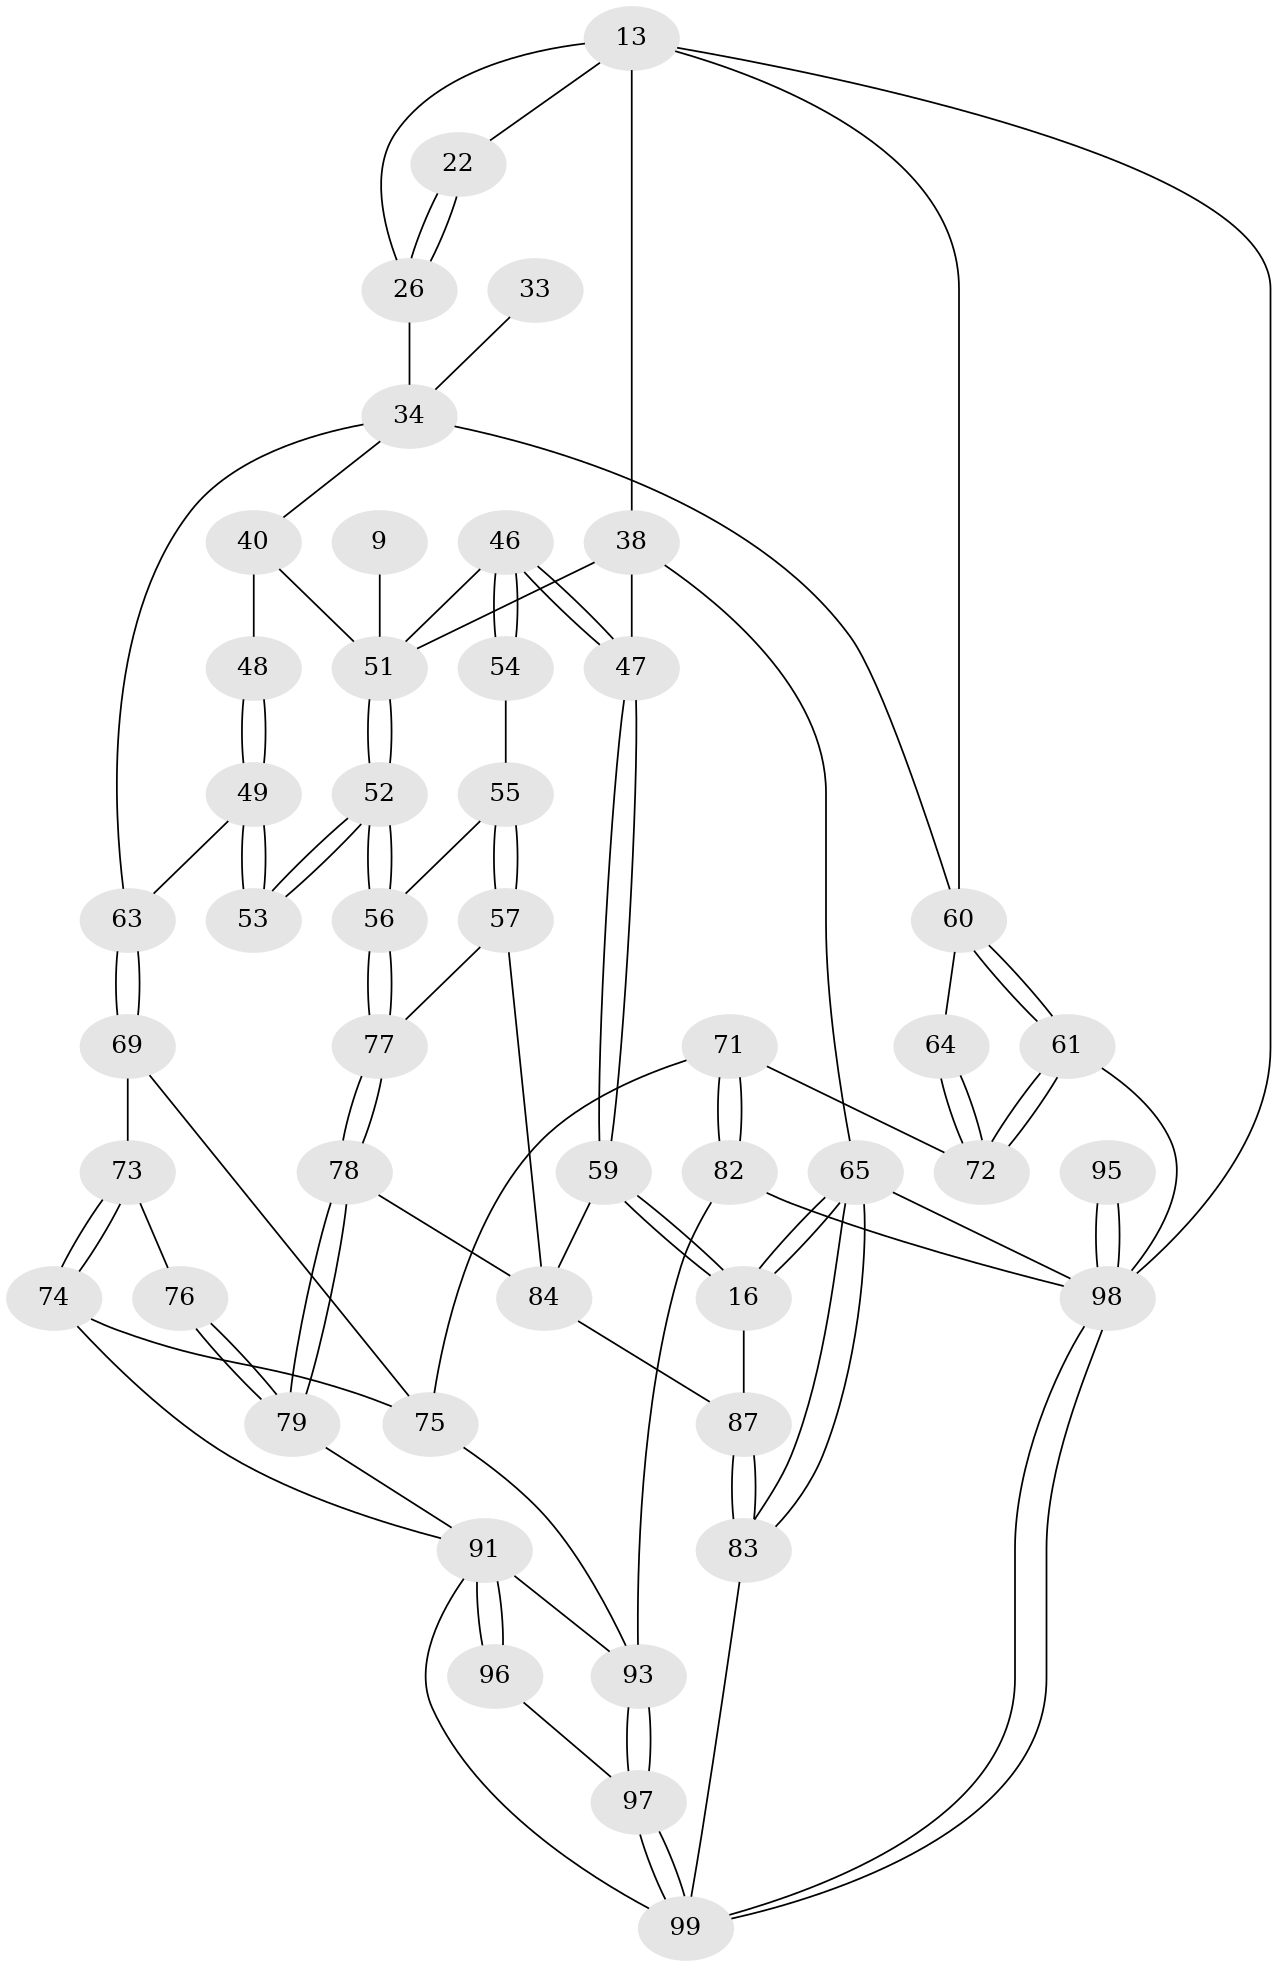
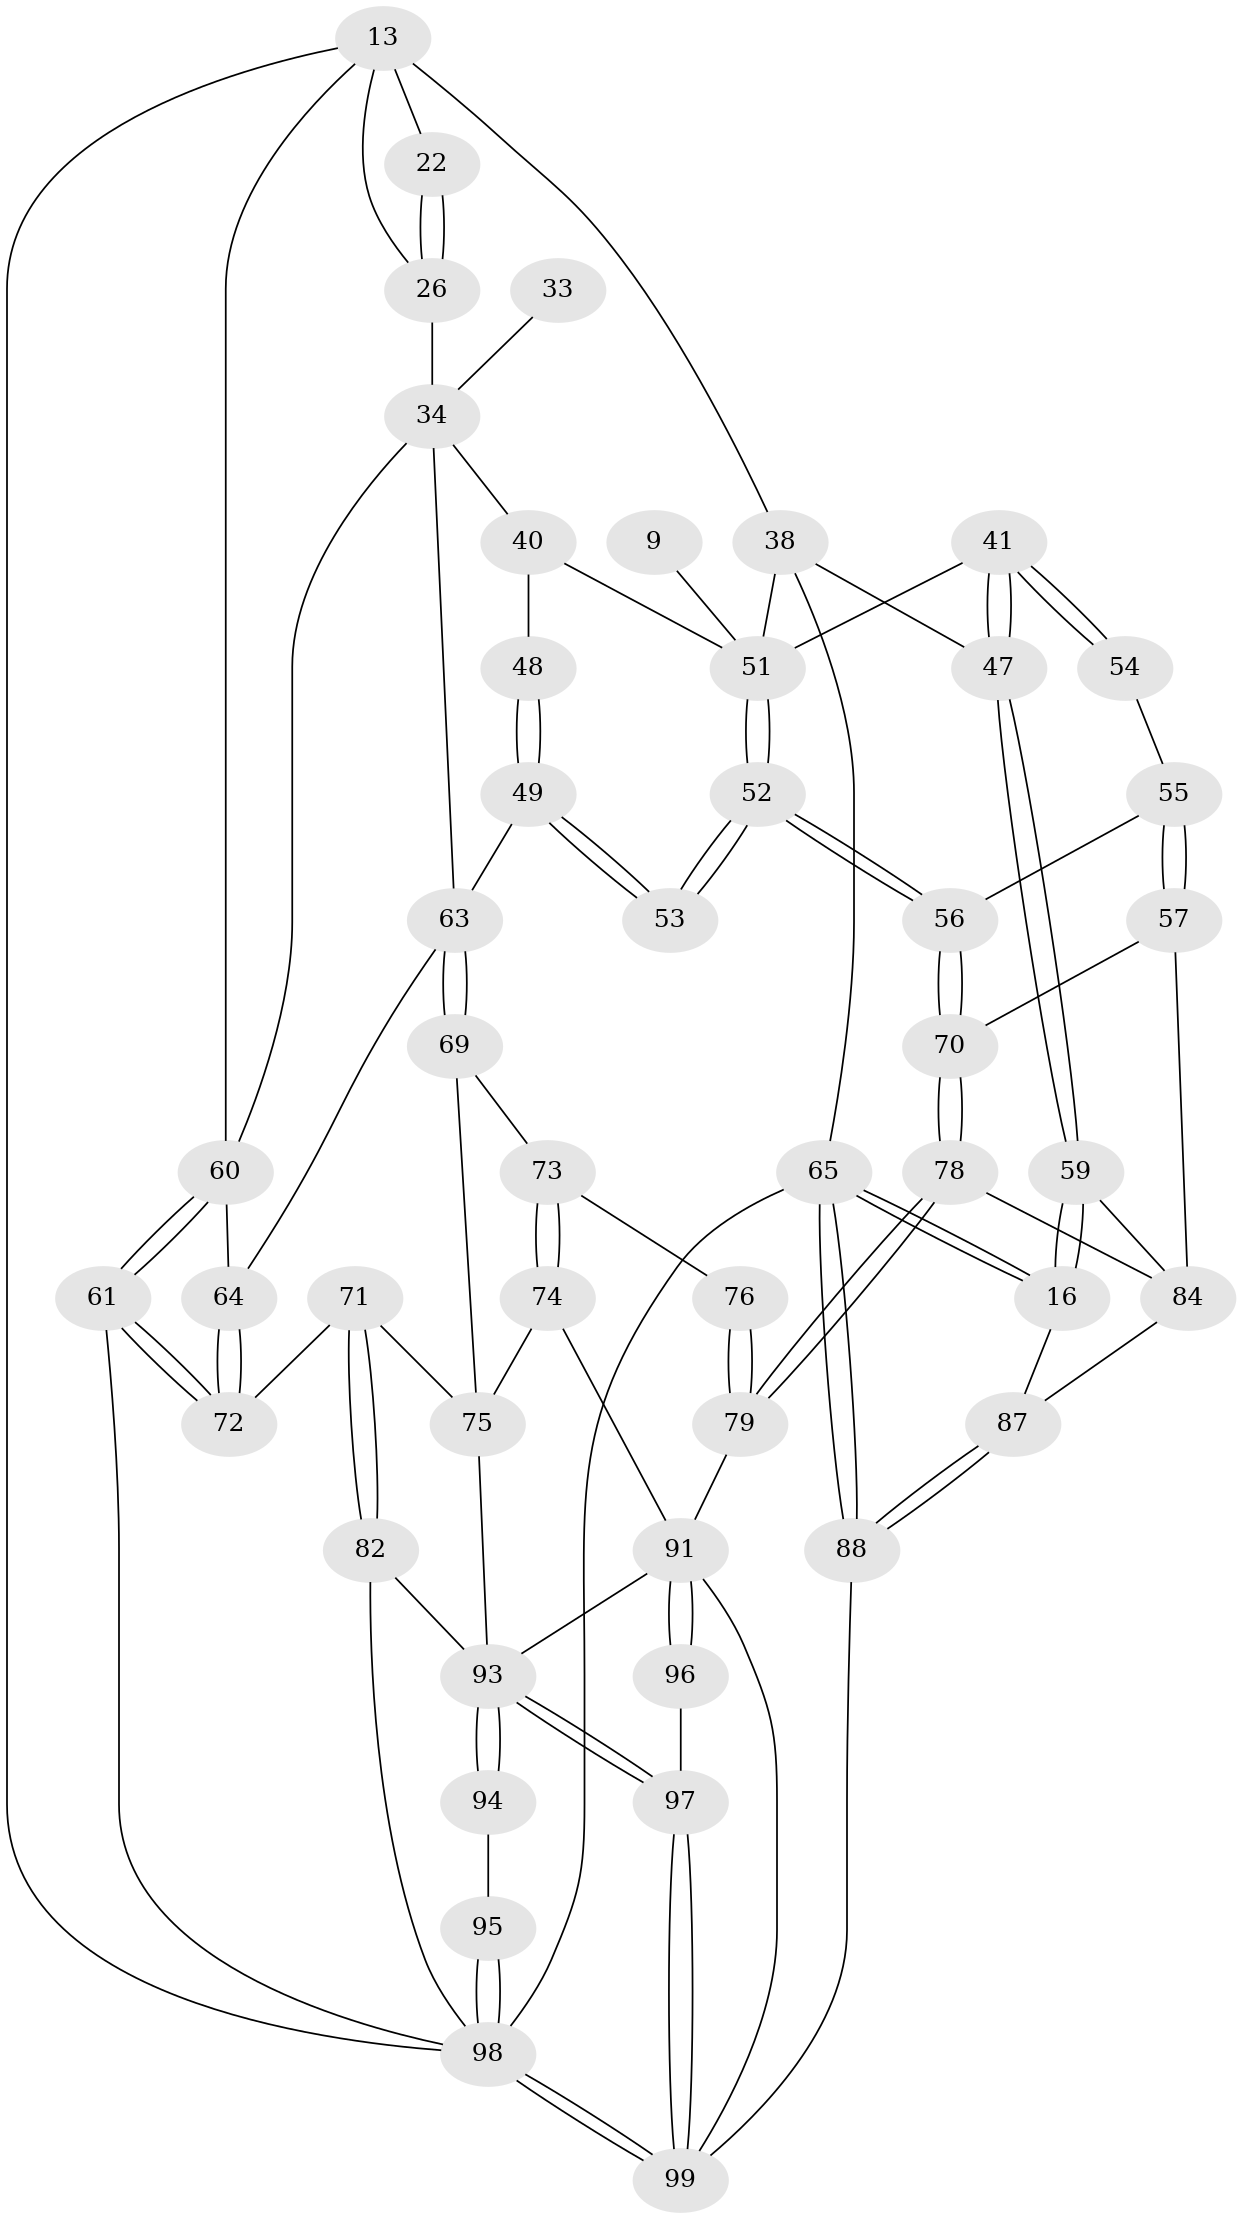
node "46": label "46" -> "41"
node "77": label "77" -> "70"
edge "63" -- "64": added
node "83": label "83" -> "88"
node "94": added
